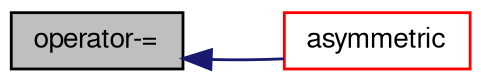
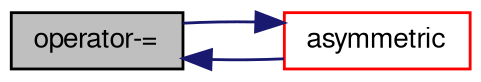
edge "operator-=" -> "asymmetric": added
